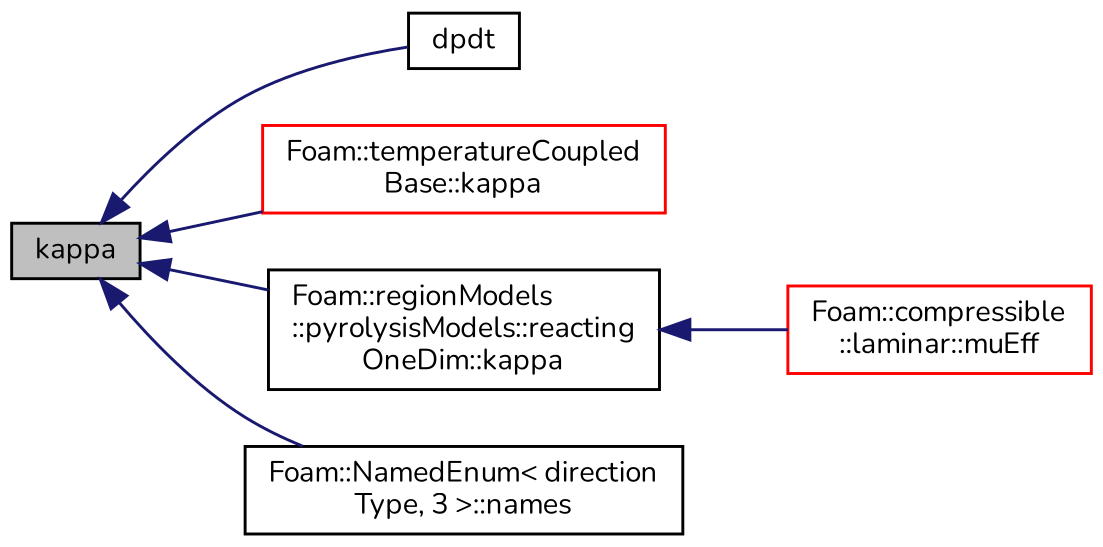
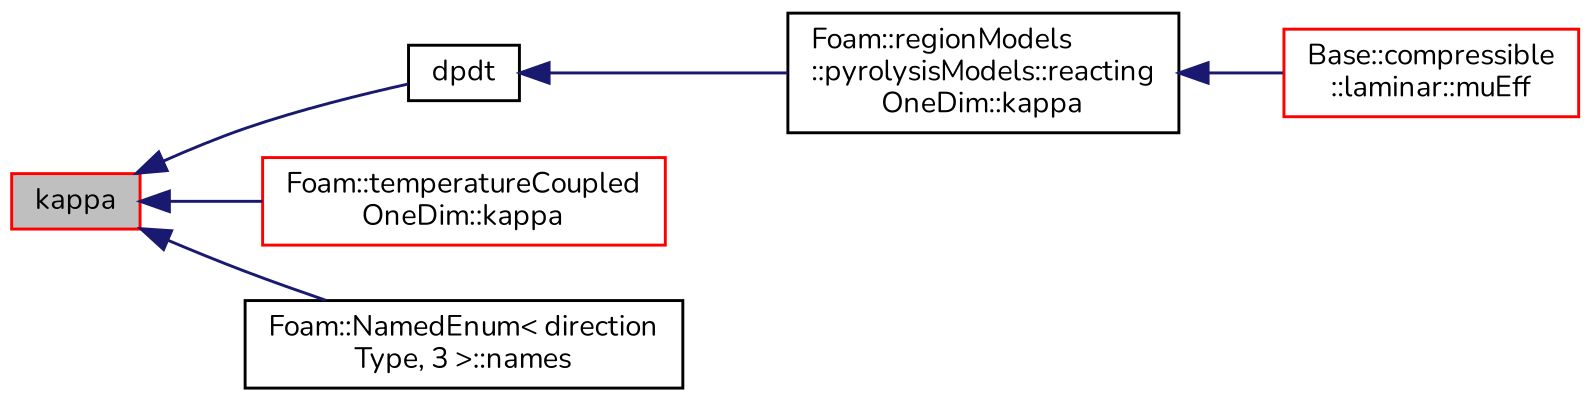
node "Foam::temperatureCoupled Base::kappa": label "Foam::temperatureCoupled Base::kappa" -> "Foam::temperatureCoupled OneDim::kappa"
node "kappa": color black -> red
edge "Foam::regionModels ::pyrolysisModels::reacting OneDim::kappa" -> "kappa": now "Foam::regionModels ::pyrolysisModels::reacting OneDim::kappa" -> "dpdt"
node "Foam::compressible ::laminar::muEff": label "Foam::compressible ::laminar::muEff" -> "Base::compressible ::laminar::muEff"
